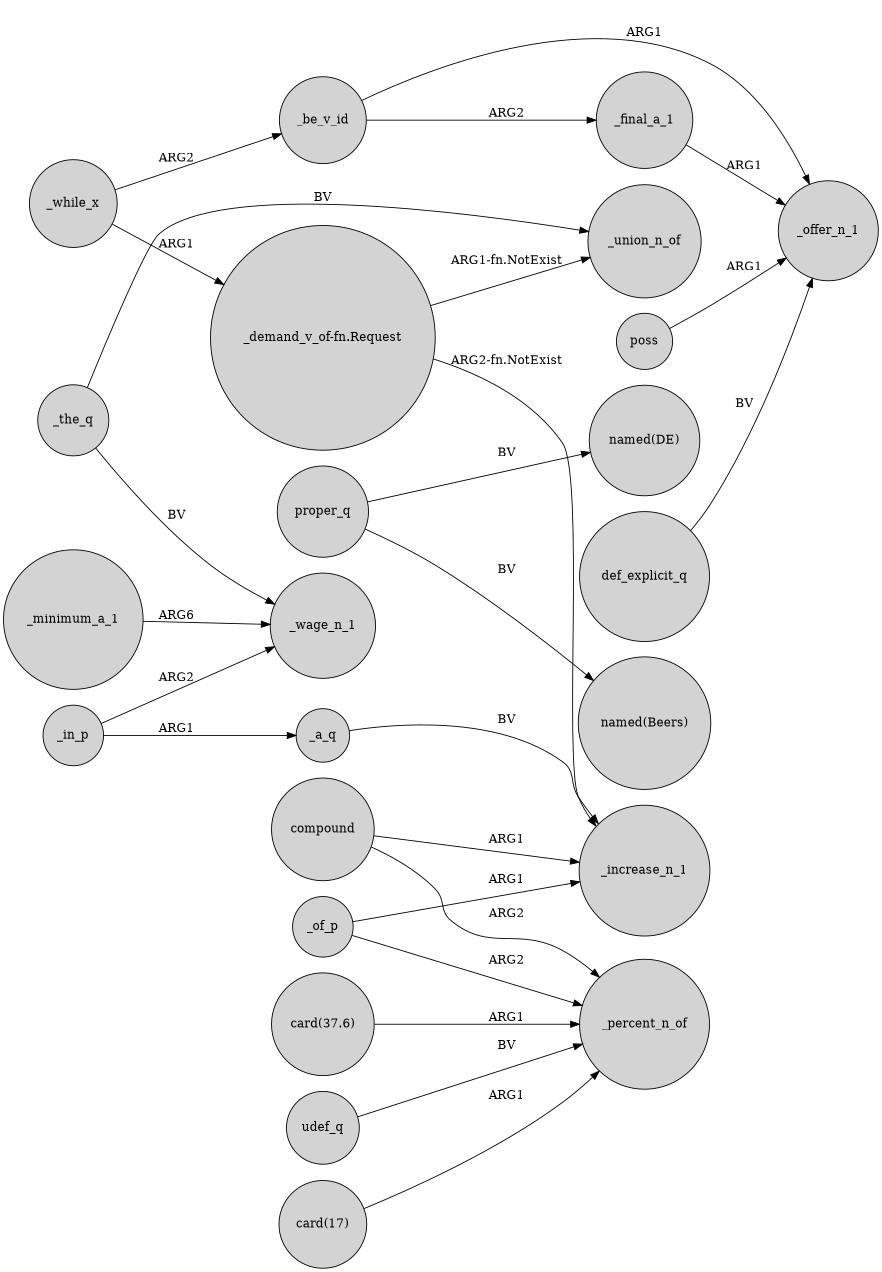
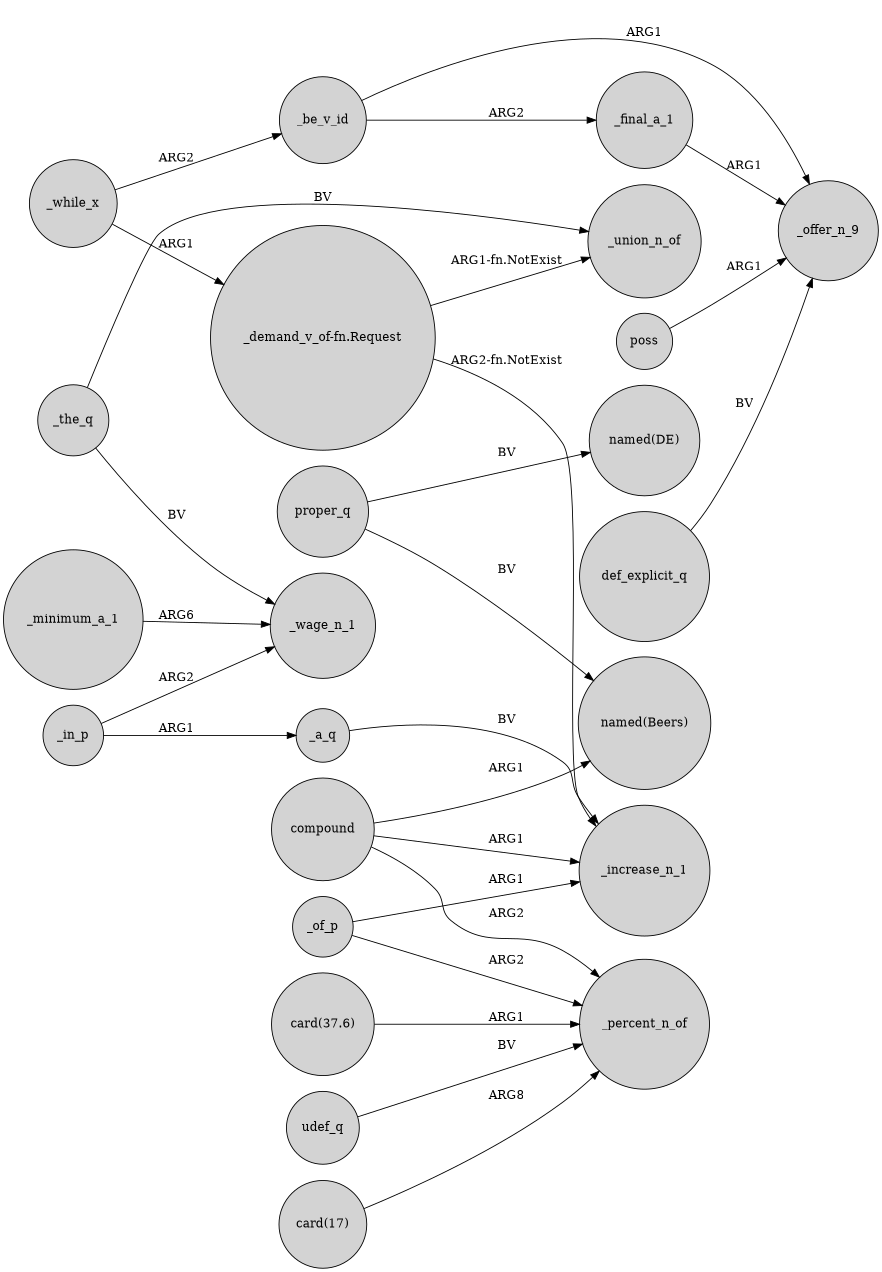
node "_offer_n_1": label "_offer_n_1" -> "_offer_n_9"
edge "compound" -> "named(Beers)": added, label "ARG1"
edge "card(17)" -> "_percent_n_of": label "ARG1" -> "ARG8"
